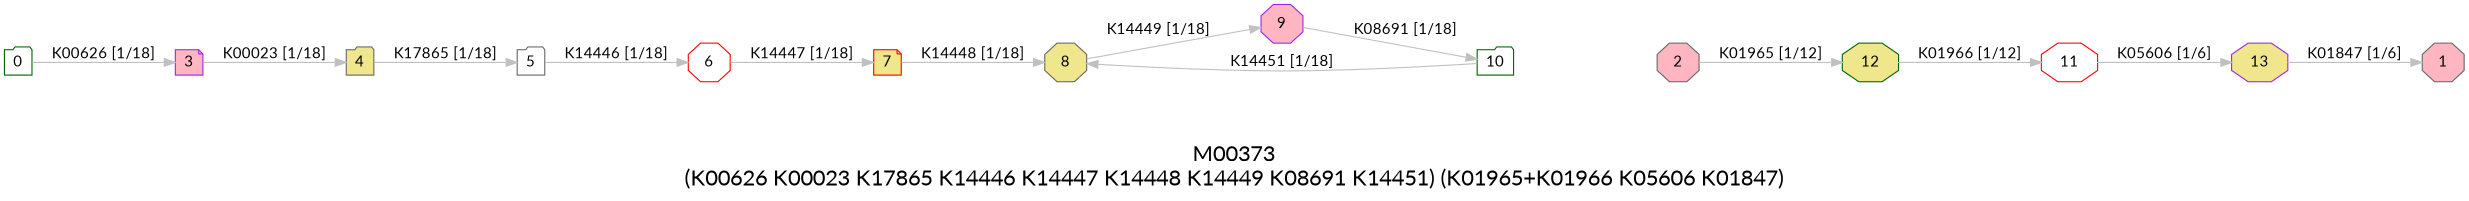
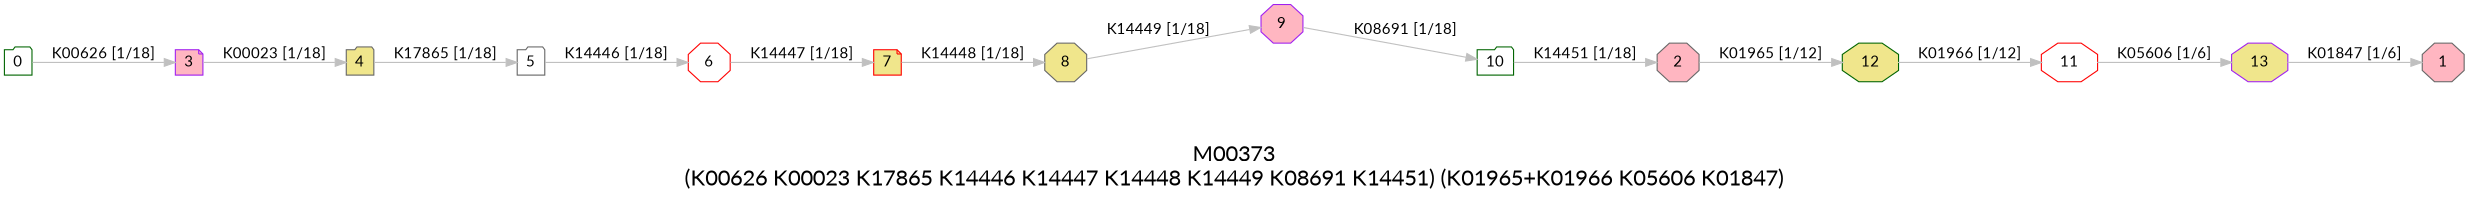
edge "10" -> "8": now "10" -> "2"
